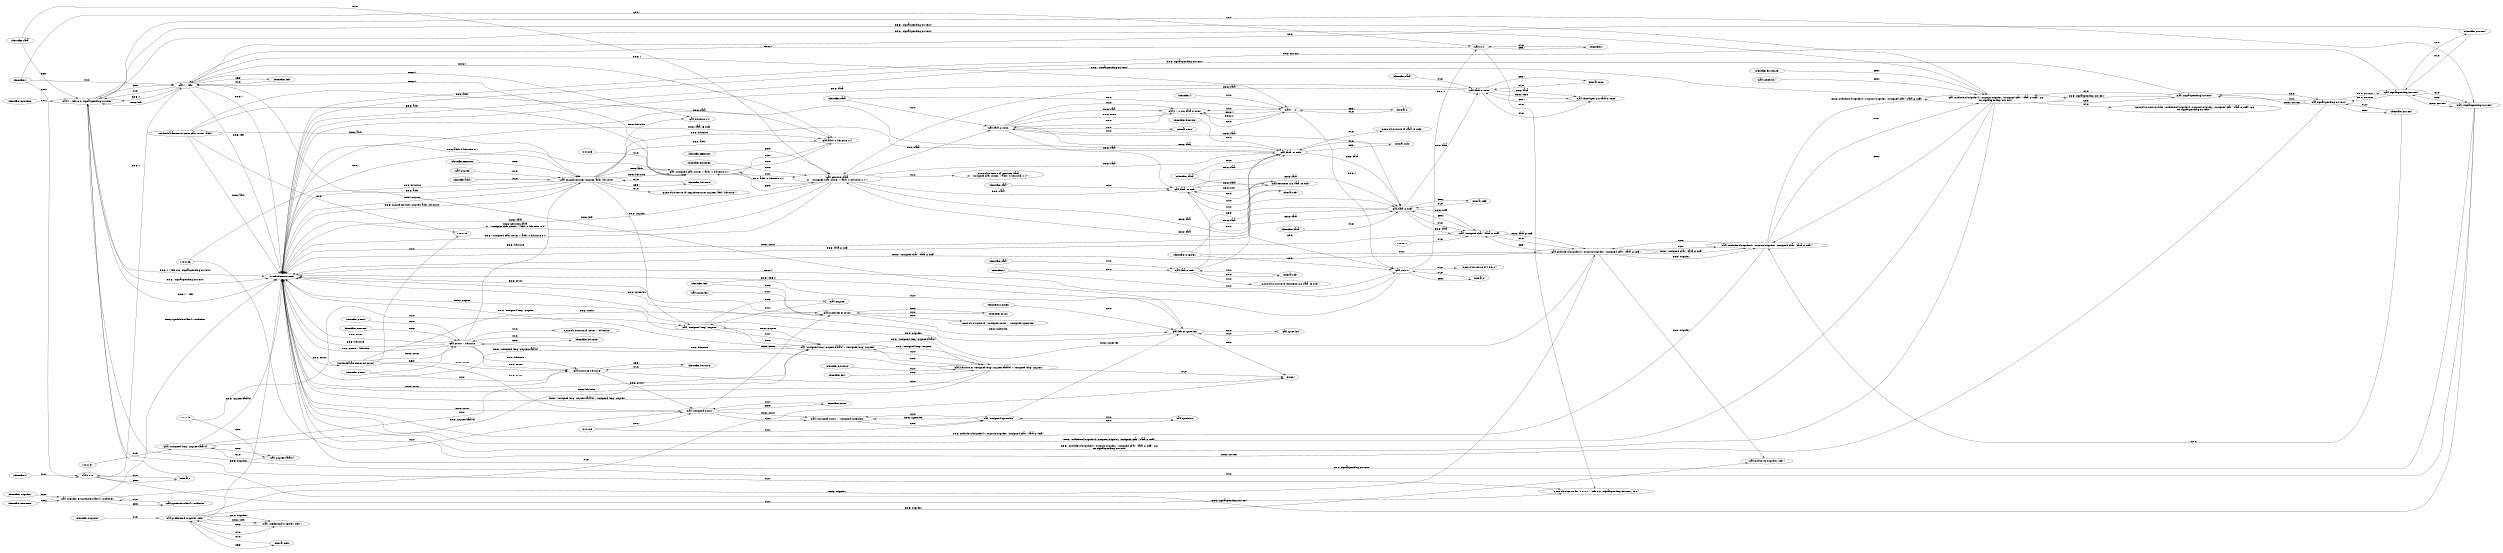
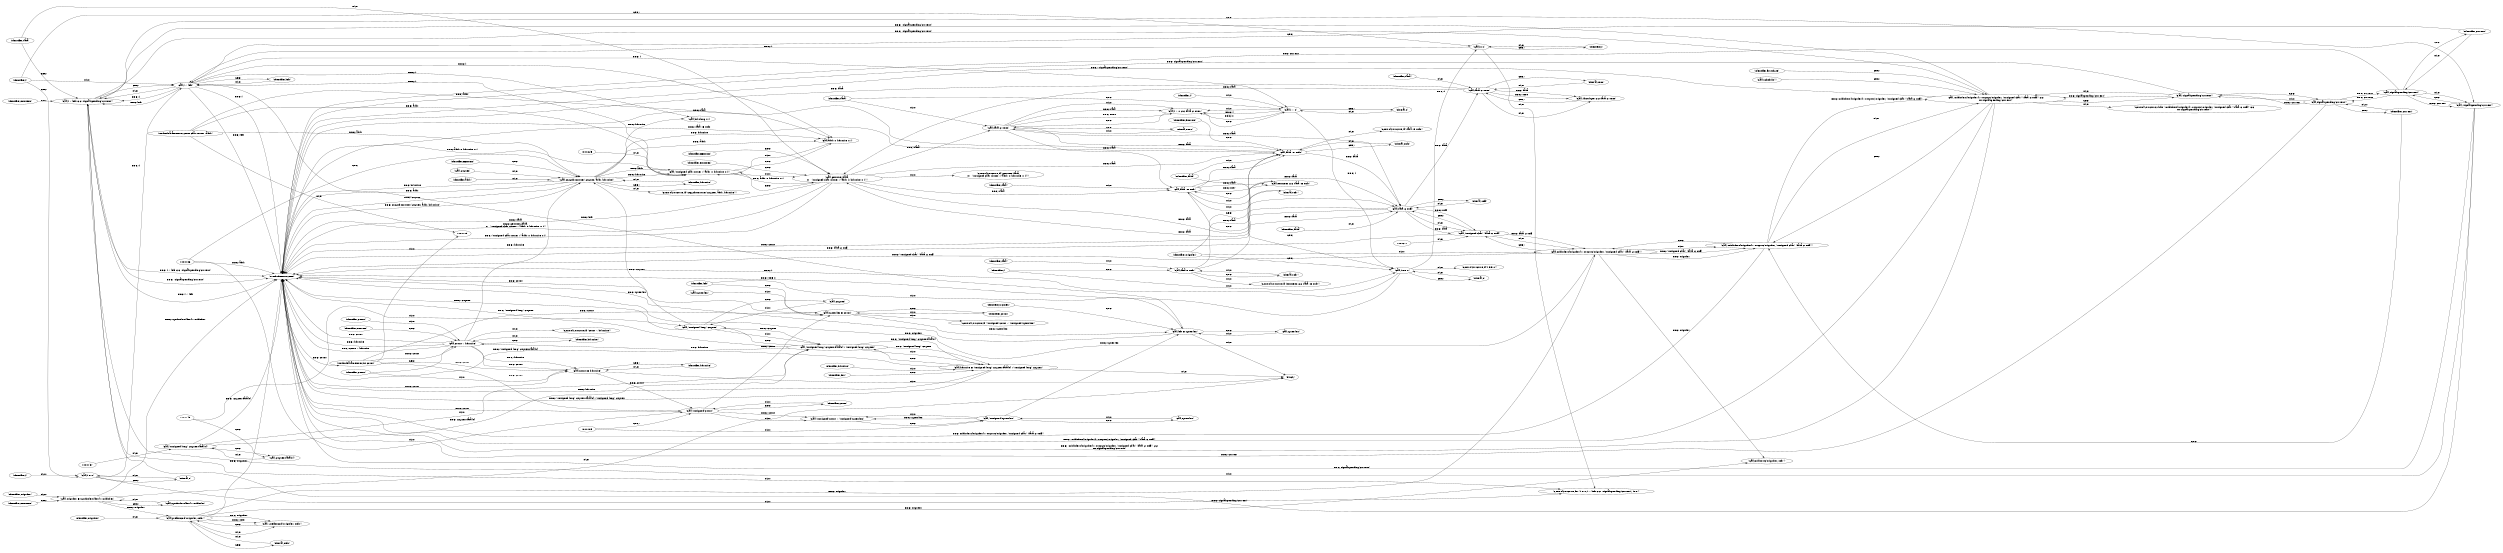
node "(Call,hdr_size + i)": label "(Call,hdr_size + i)" -> "(Call,hdr_long + i)"
edge "(MethodParameterIn,const char __user *addr)" -> "(MethodReturn,RET)": now "1000186" -> "(MethodReturn,RET)"
edge "(Call,copy_from_user(&sysex, addr, hdr_size))" -> "(Call,(unsigned long) &sysex)": reversed
edge "(Call,orig_dev = synth_devs[dev]->midi_dev)" -> "(Call,prefix_cmd(orig_dev, 0xf0))": added, label "DDG: orig_dev"
